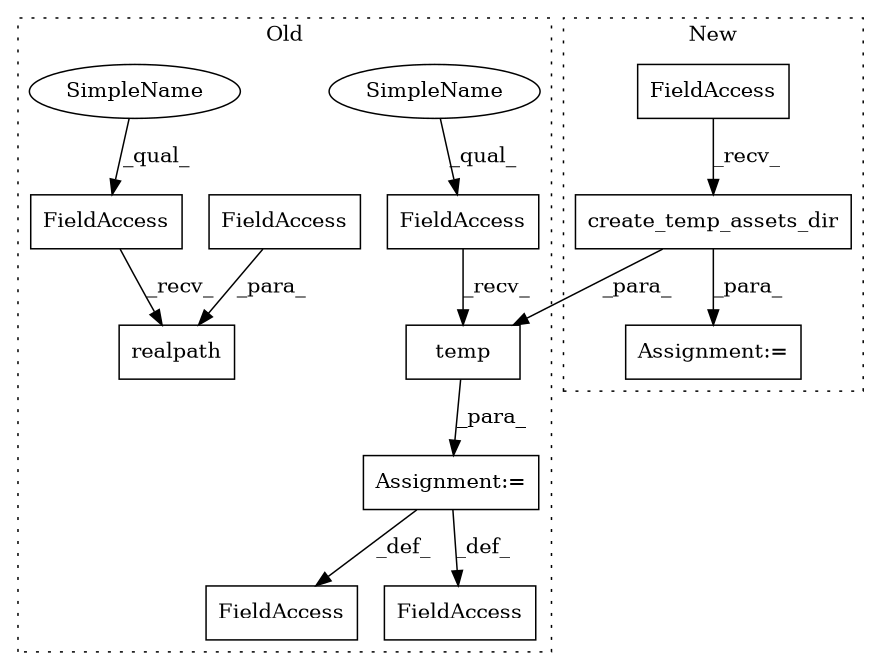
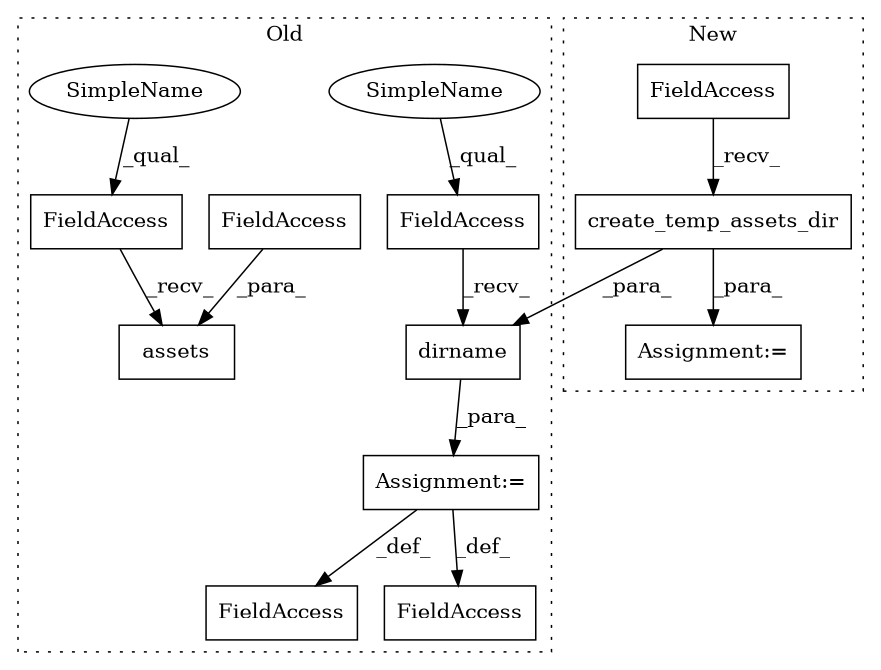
node "realpath": label "realpath" -> "assets"
node "temp": label "temp" -> "dirname"
